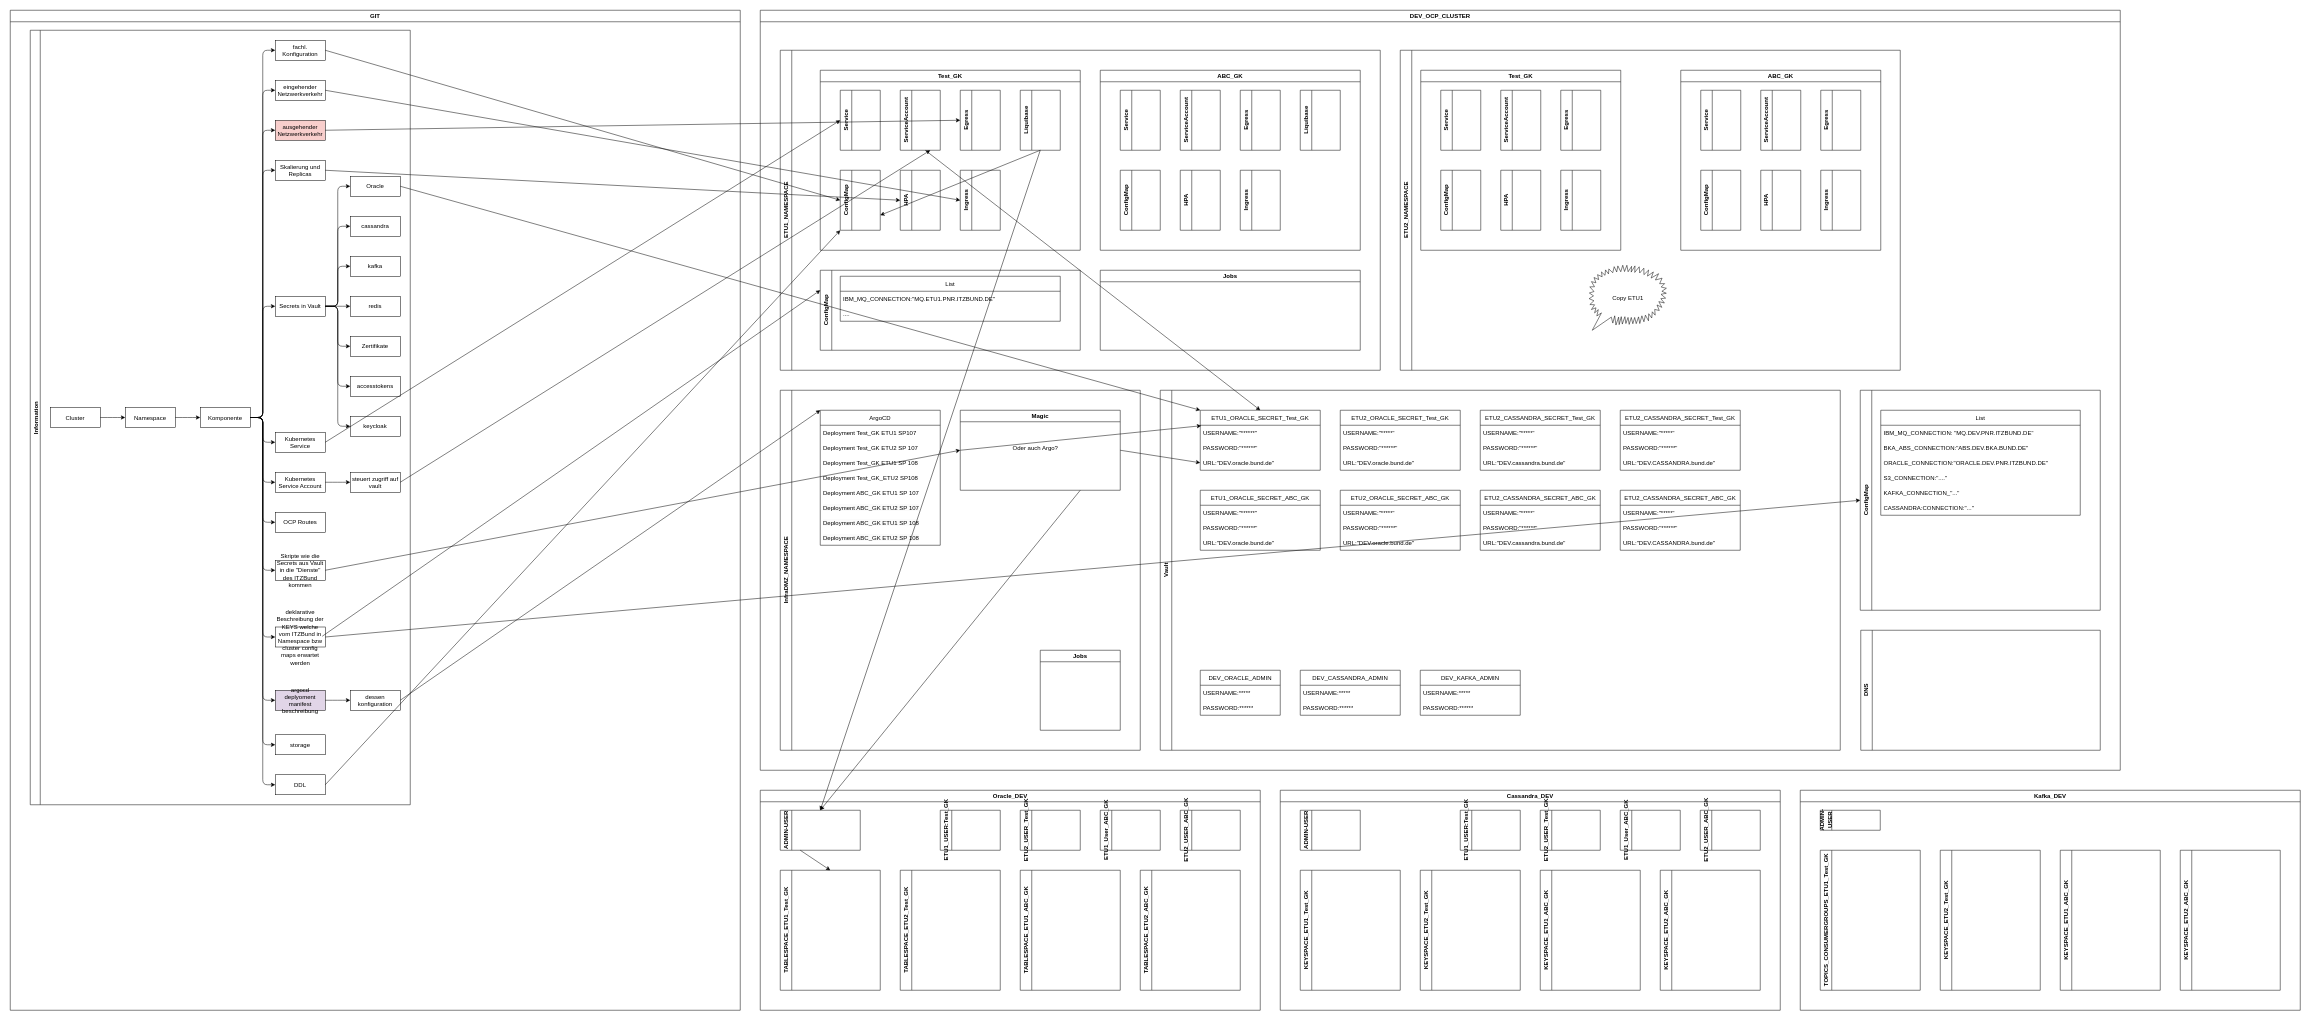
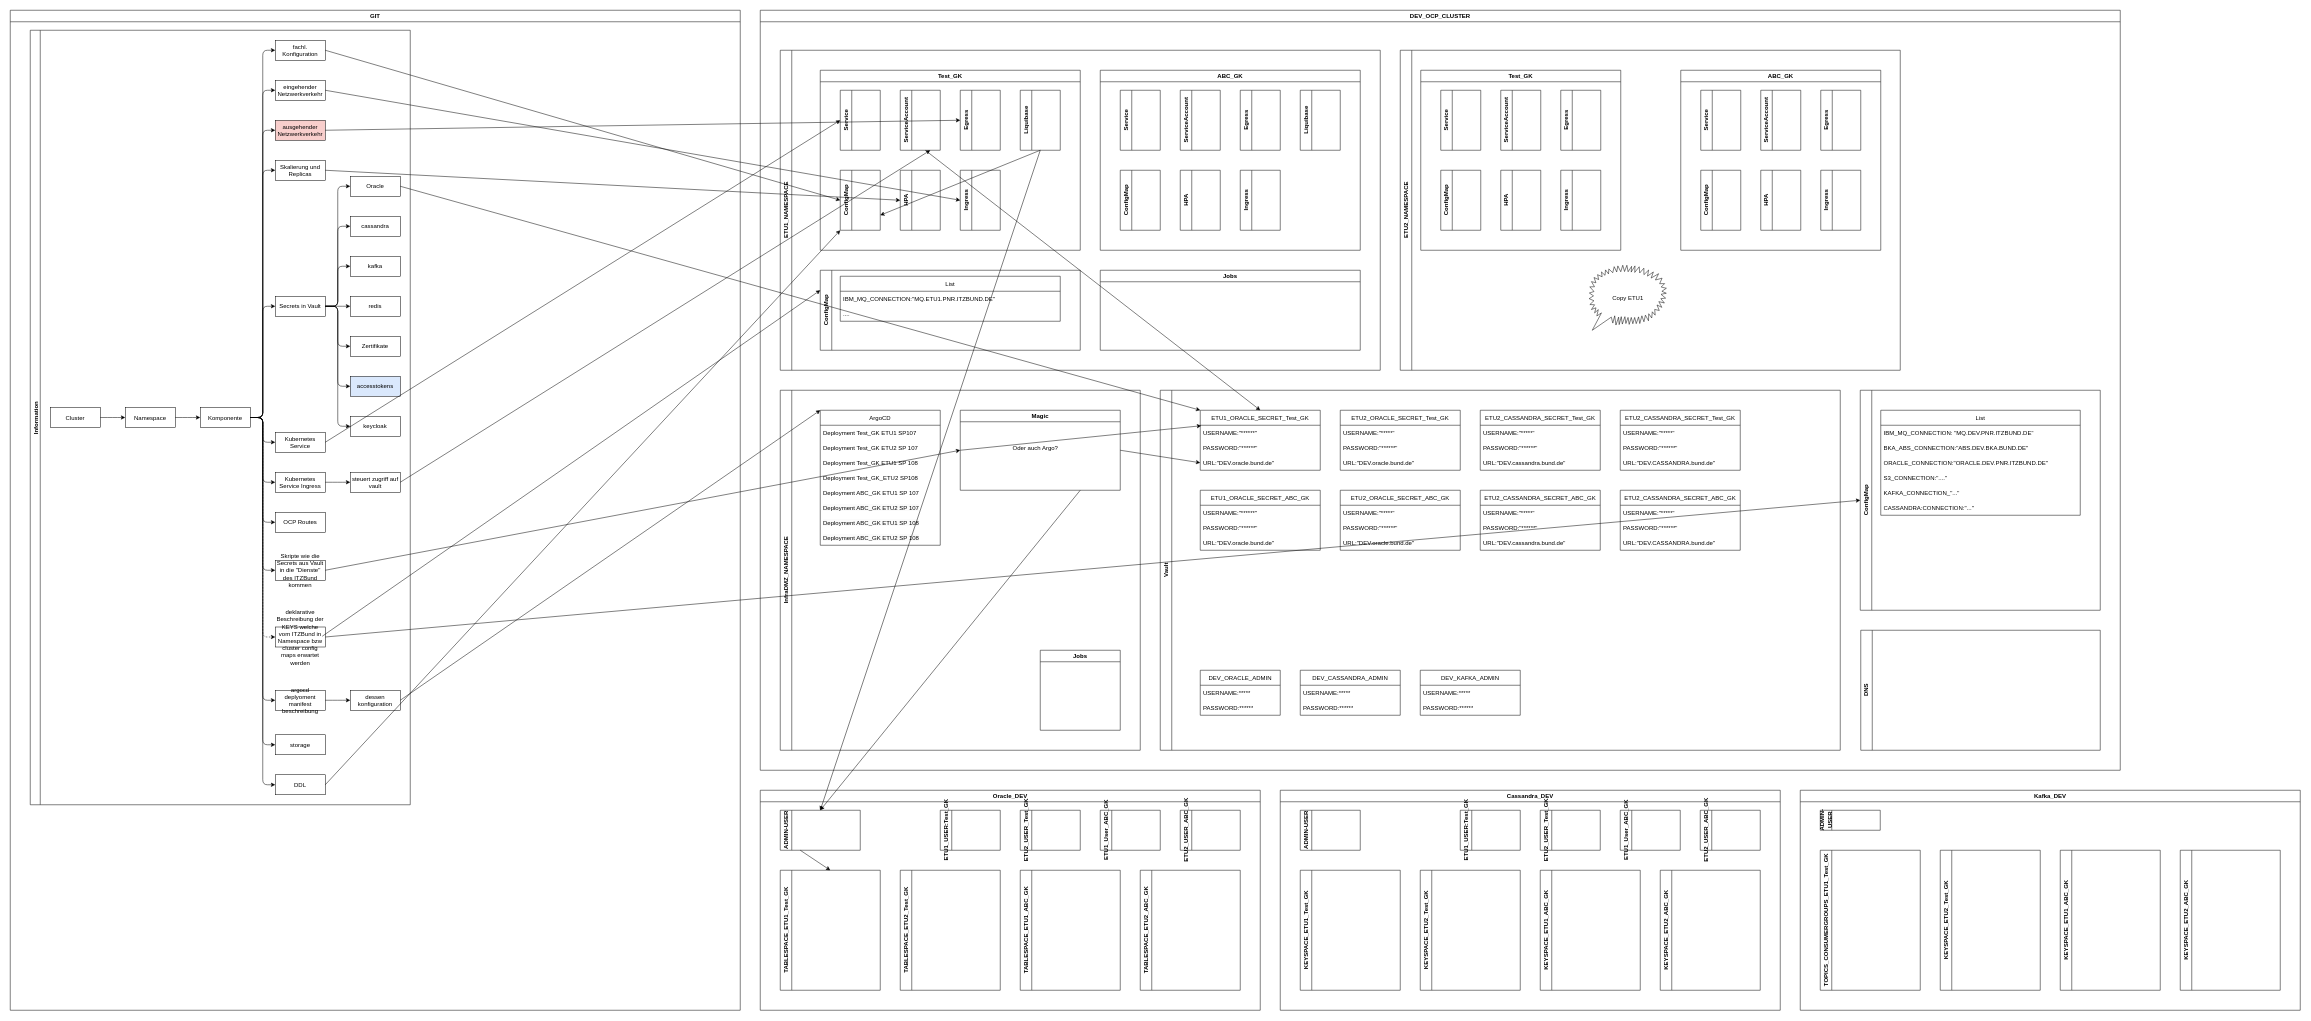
node "accesstokens": fillcolor #ffffff -> #dae8fc
node "Kubernetes Service Account": label "Kubernetes Service Account" -> "Kubernetes Service Ingress"
edge "Komponente" -> "deklarative Beschreibung der KEYS welche vom ITZBund in Namespace bzw cluster config maps erwartet werden": style solid -> dashed
node "argocd deplyoment manifest beschreibung": fillcolor #e1d5e7 -> #ffffff
